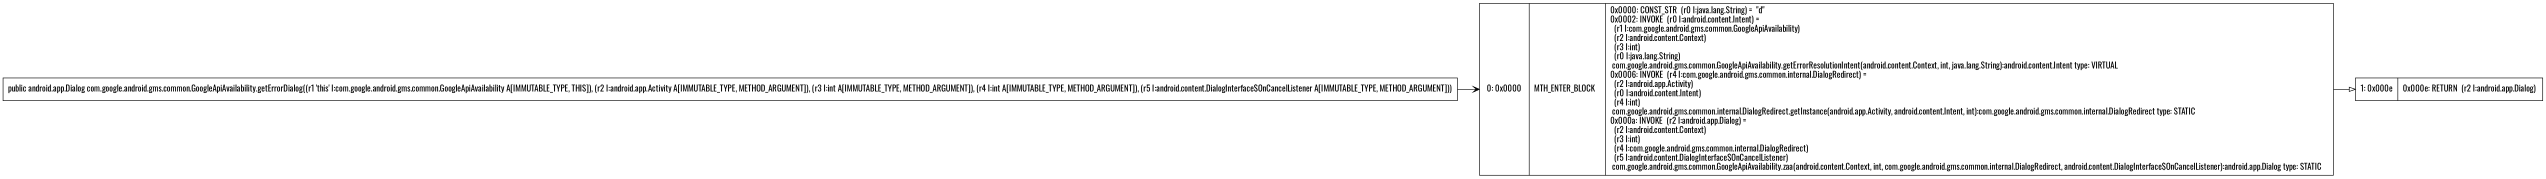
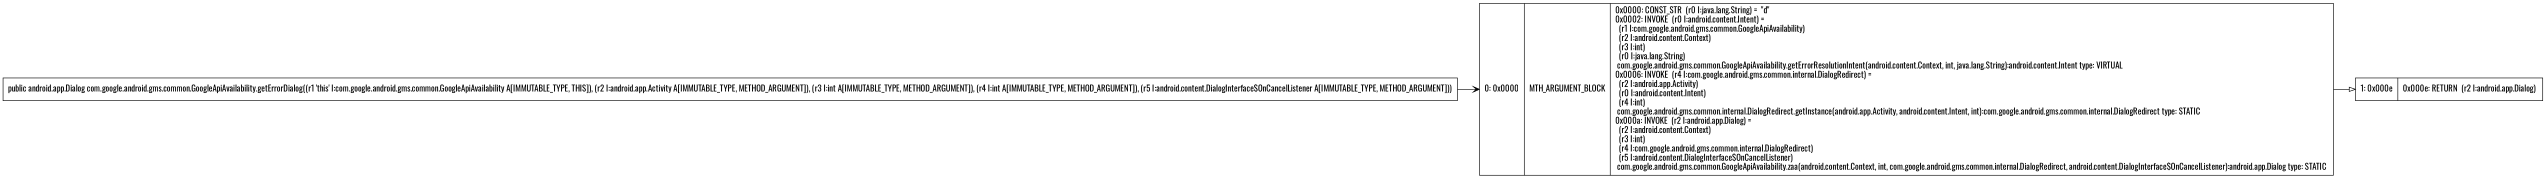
node "0: 0x0000": text "MTH_ENTER_BLOCK" -> "MTH_ARGUMENT_BLOCK"
